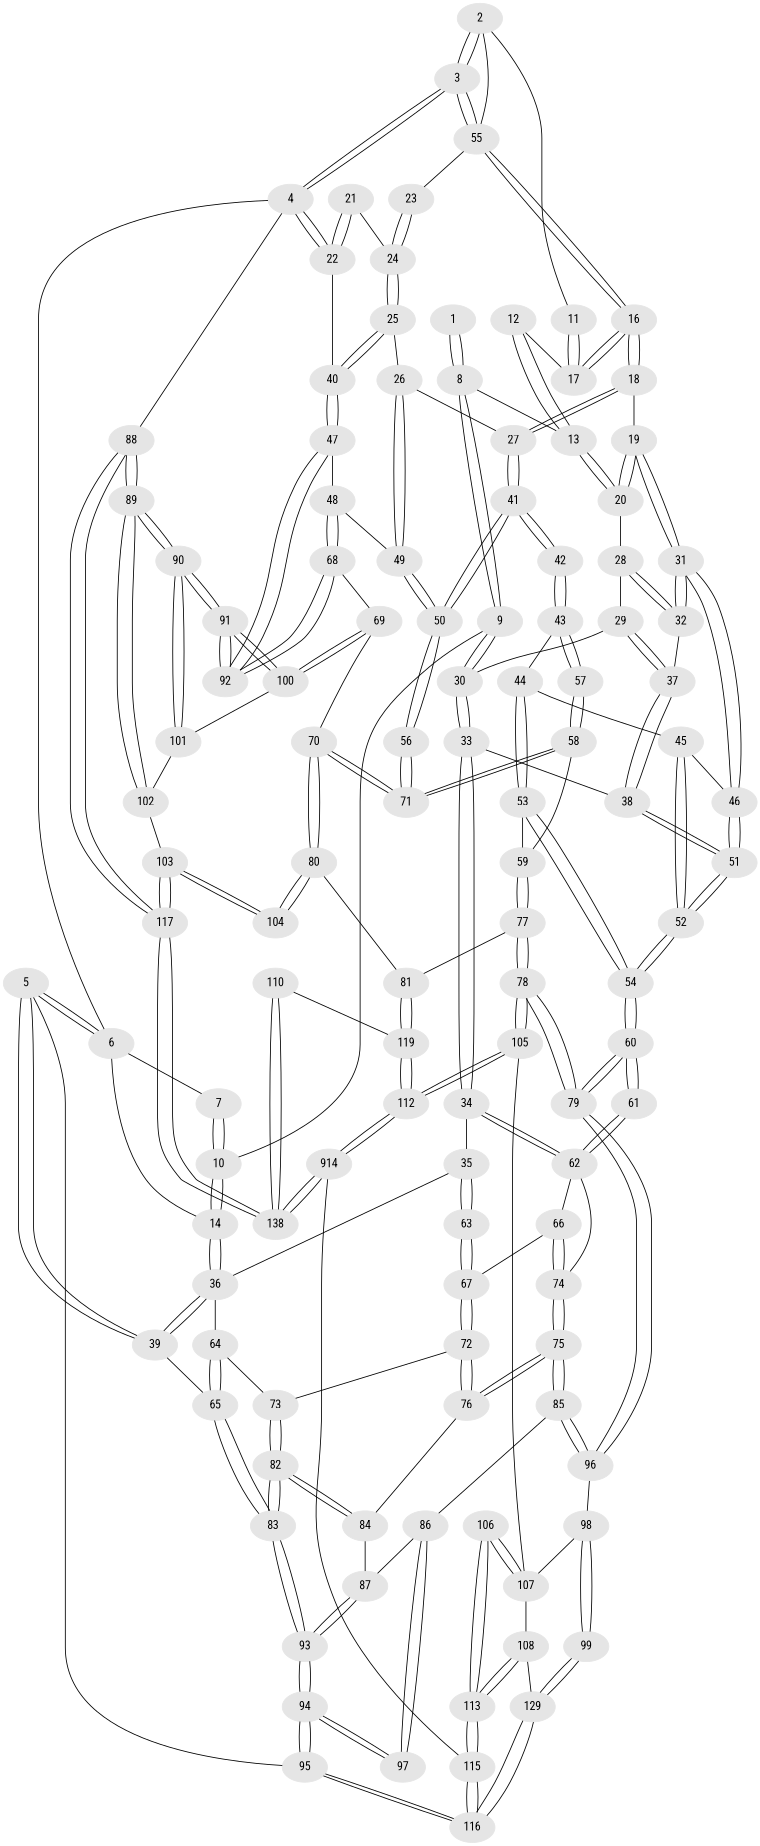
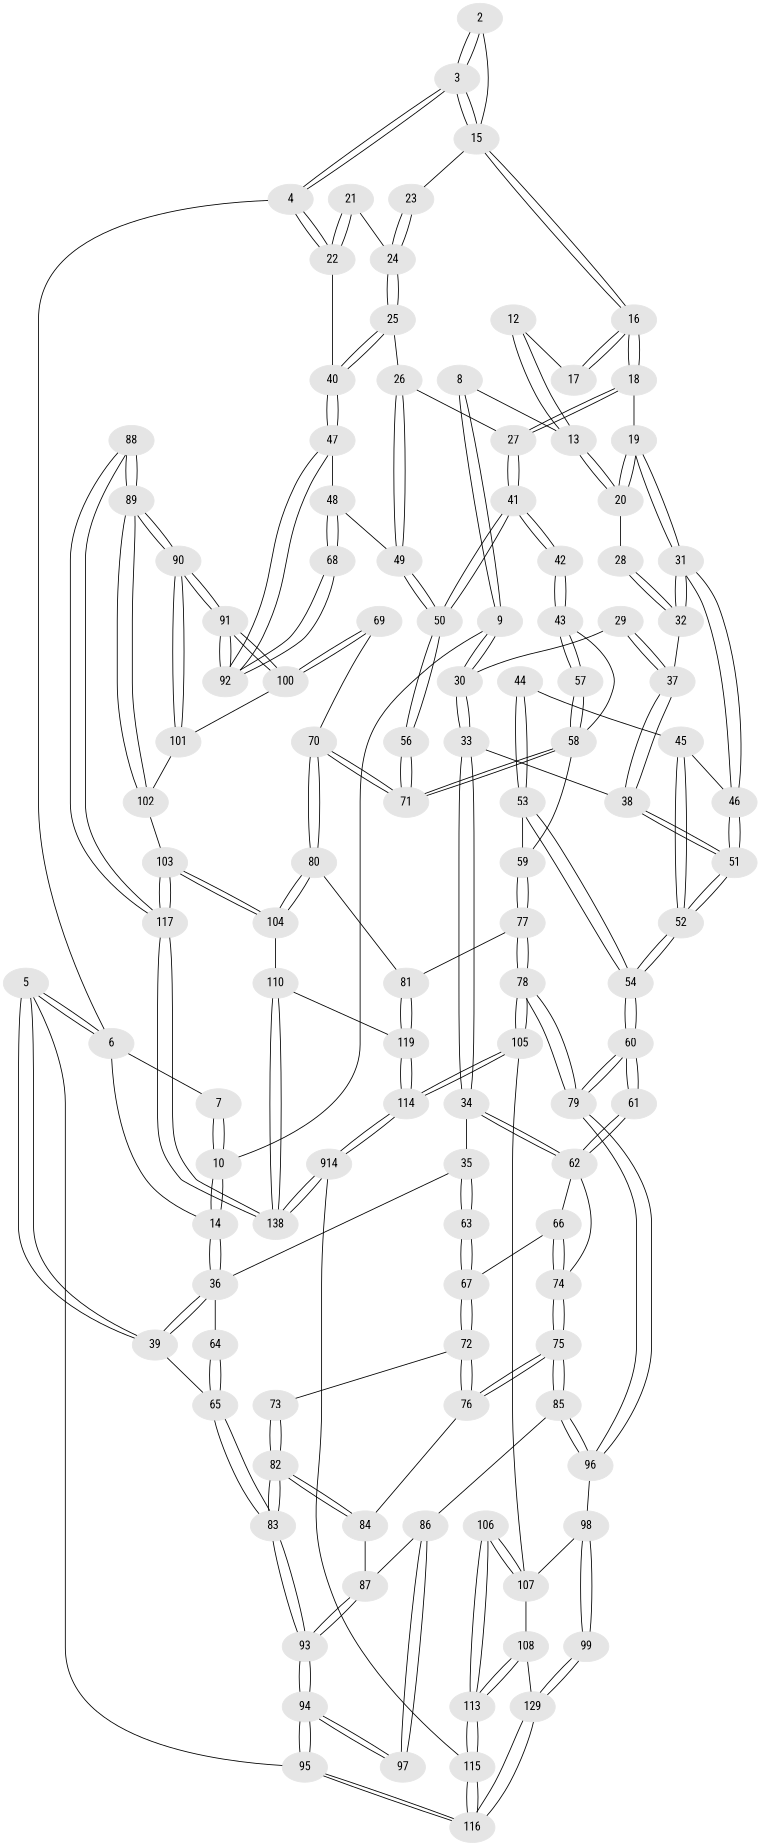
node "55": label "55" -> "15"
edge "4" -- "88": removed
node "1": removed
node "11": removed
edge "68" -- "69": removed
edge "28" -- "29": removed
edge "43" -- "44": now "43" -- "58"
edge "104" -- "110": added
node "112": label "112" -> "114"
edge "64" -- "73": removed
